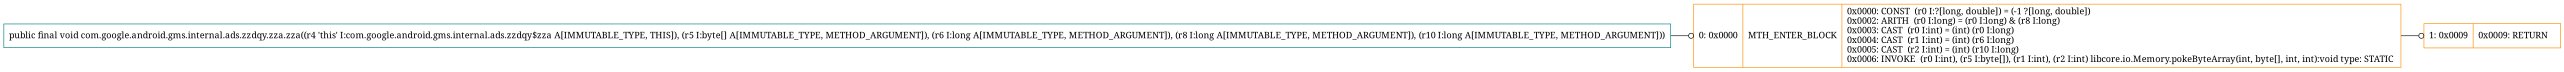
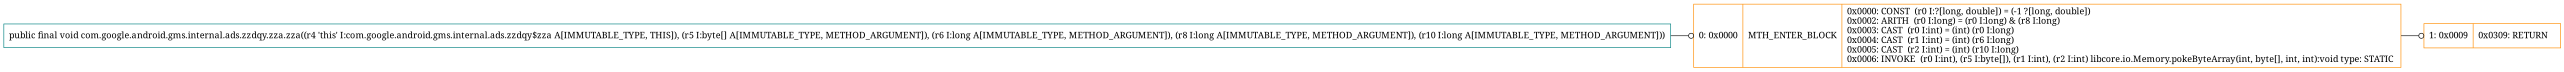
node "1: 0x0009": text "0x0009: RETURN" -> "0x0309: RETURN"
